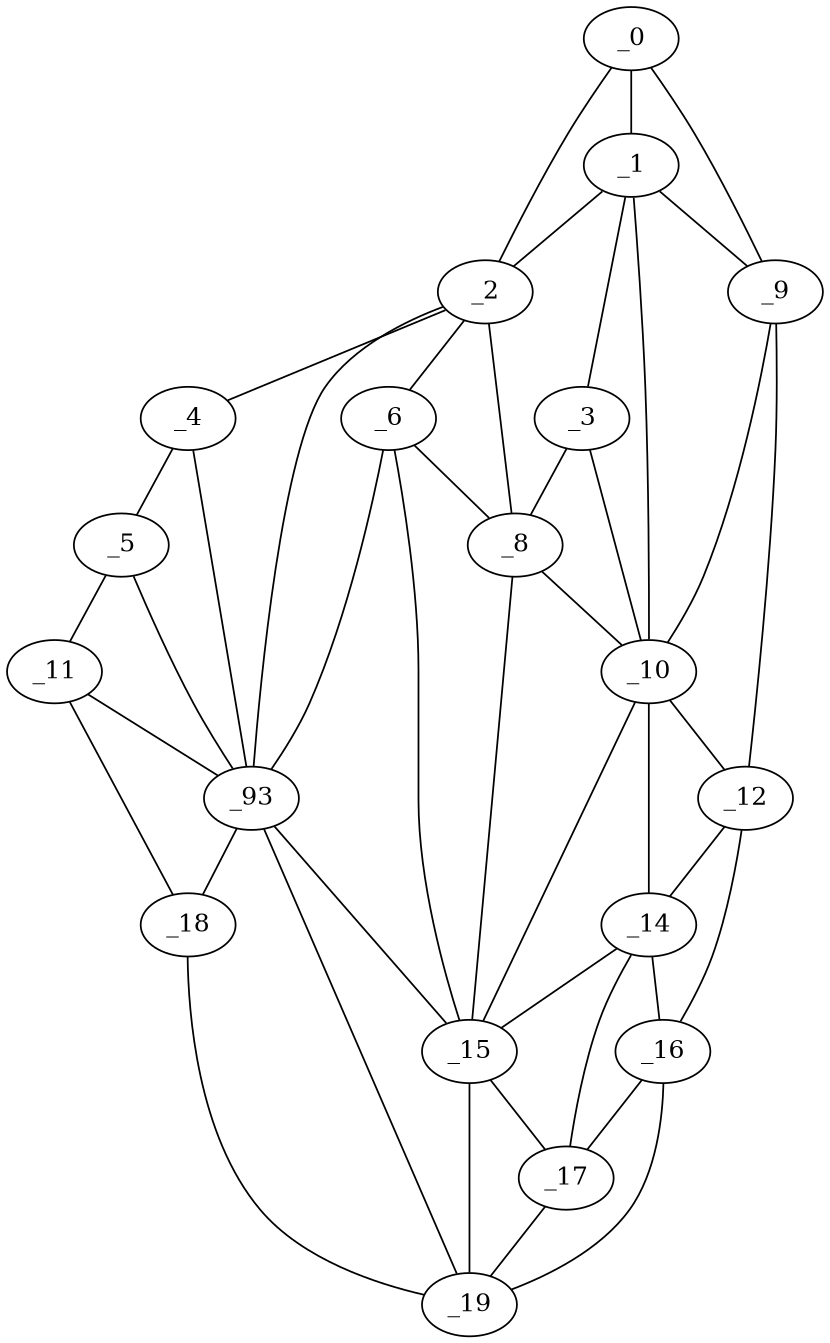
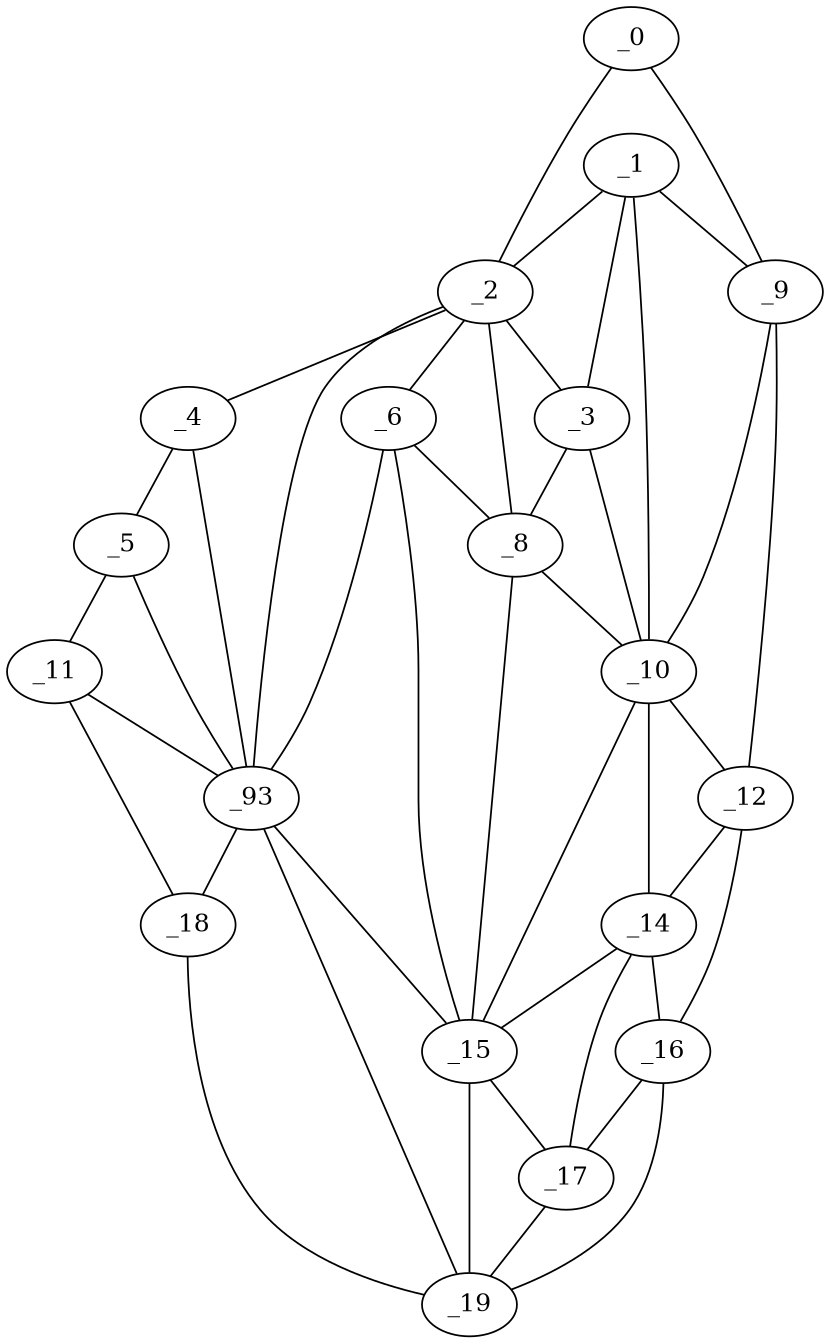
edge "_0" -- "_1": removed
edge "_2" -- "_3": added
